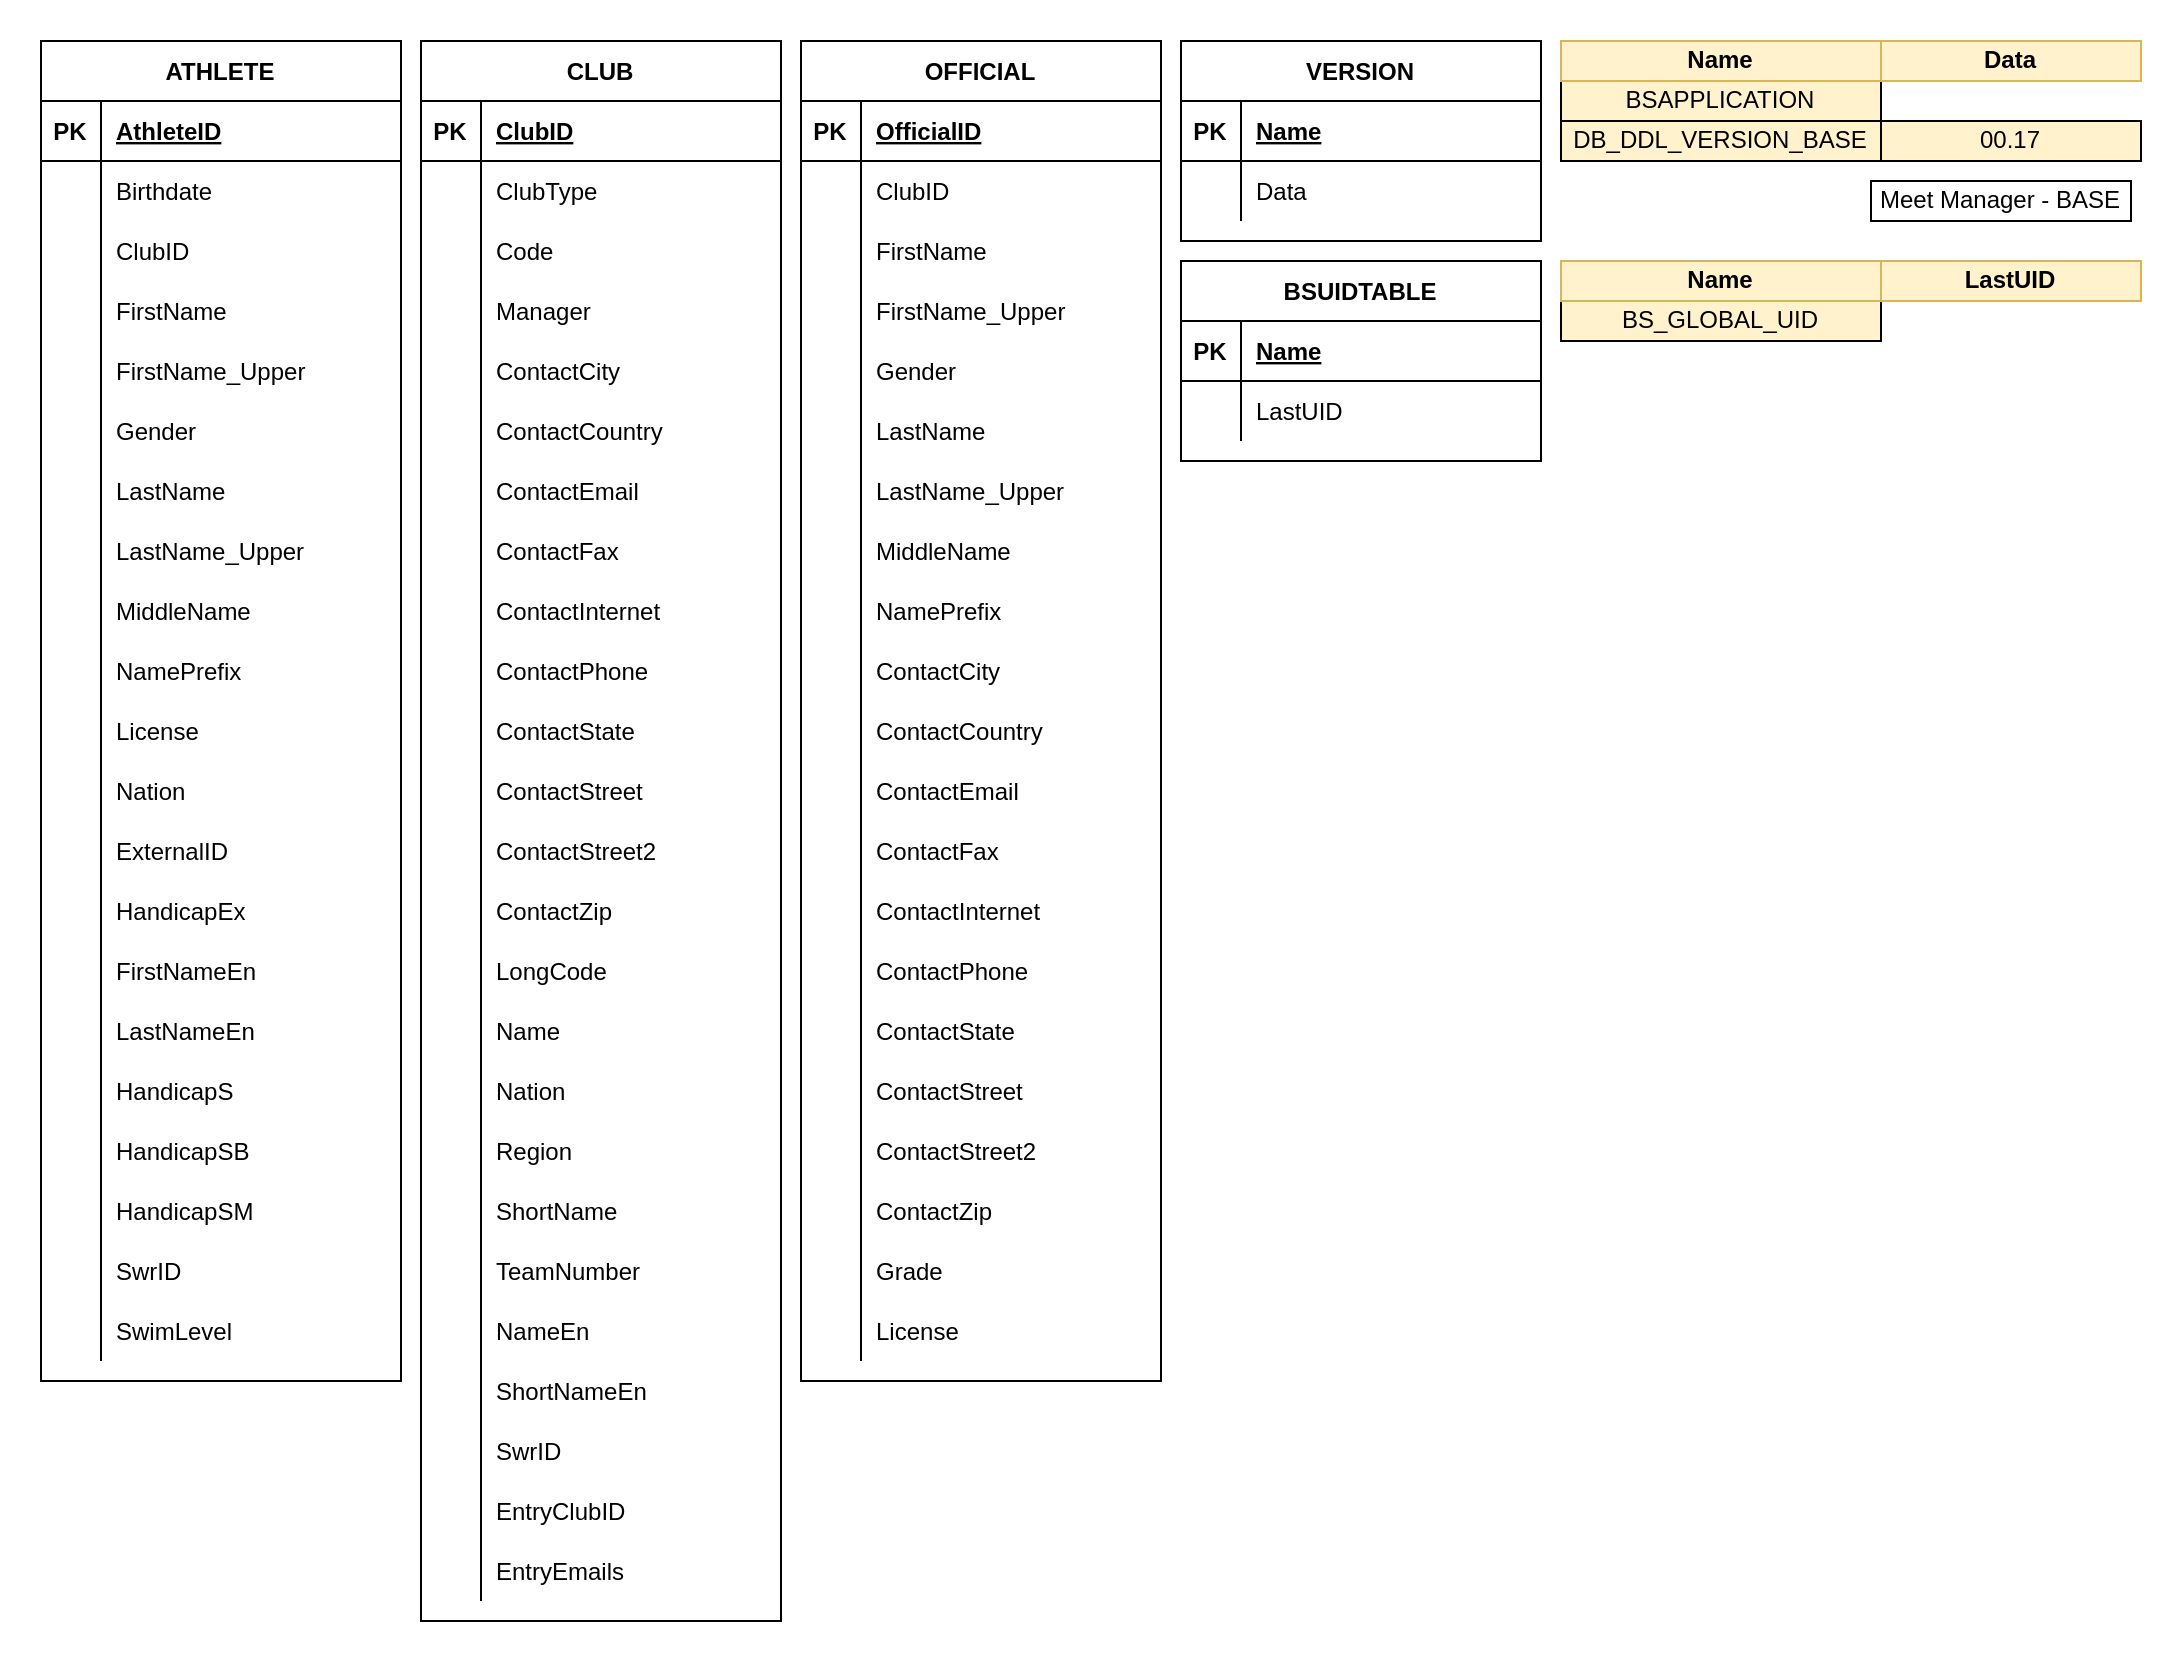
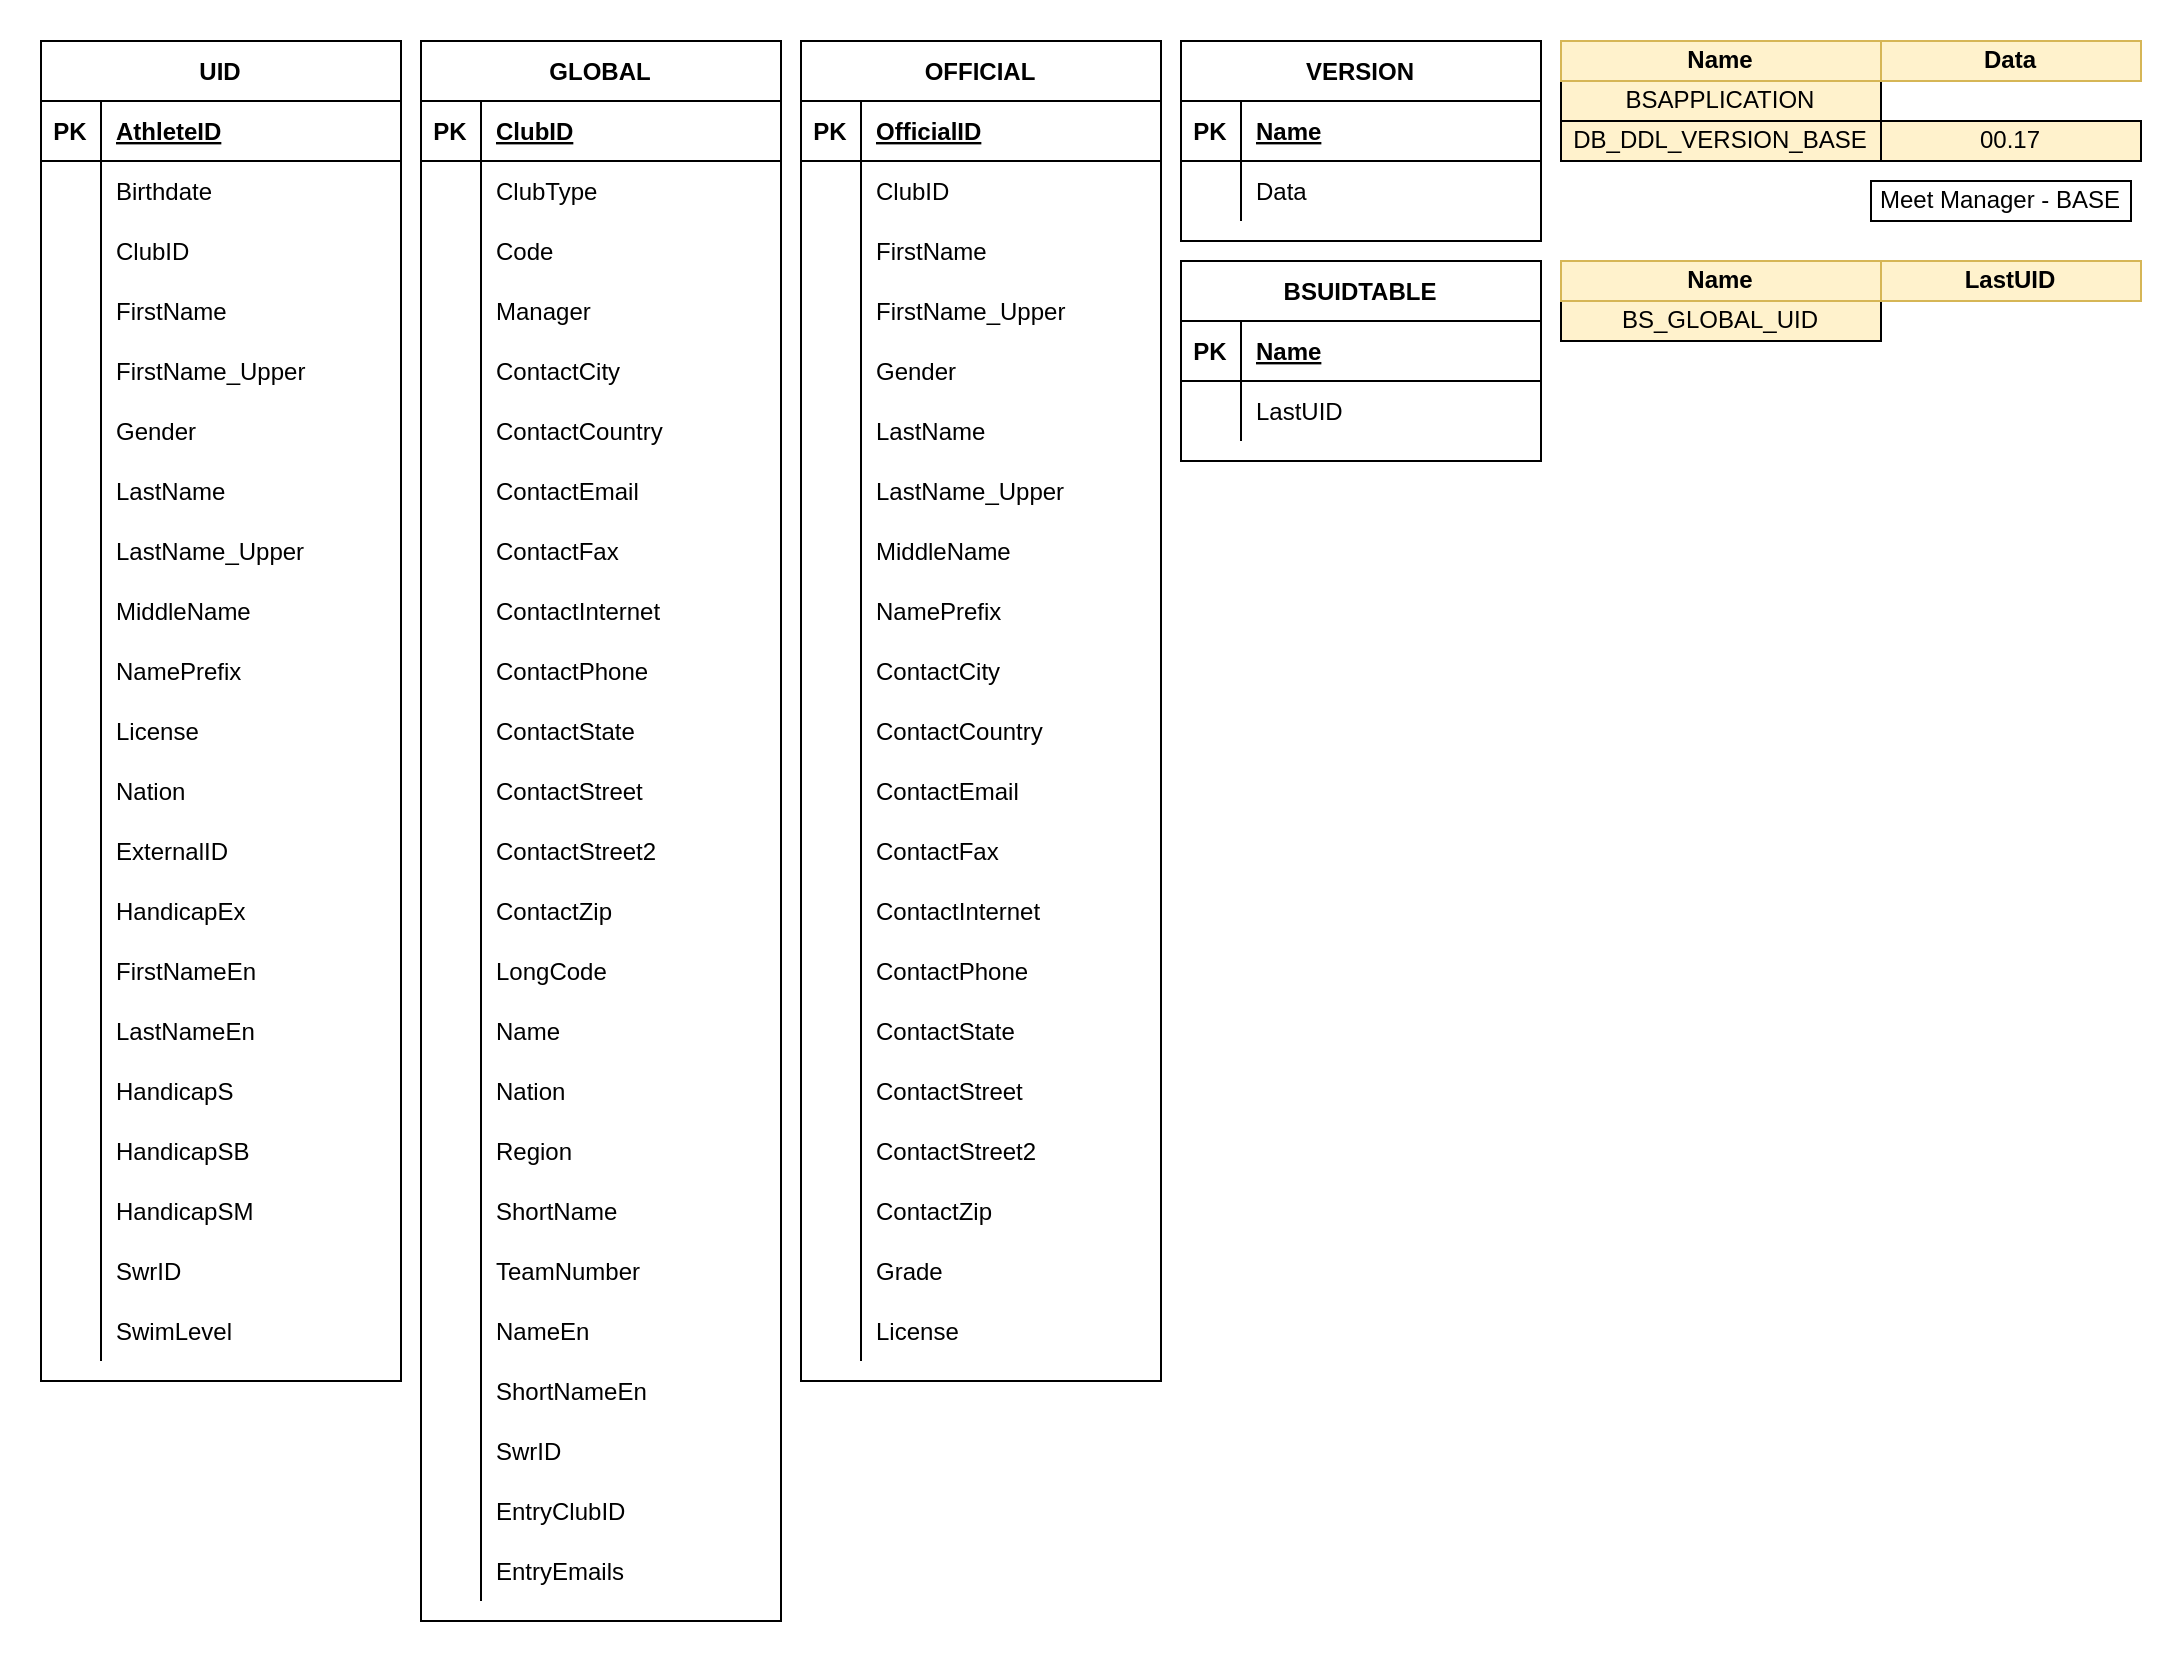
node "ATHLETE": label "ATHLETE" -> "UID"
node "CLUB": label "CLUB" -> "GLOBAL"
